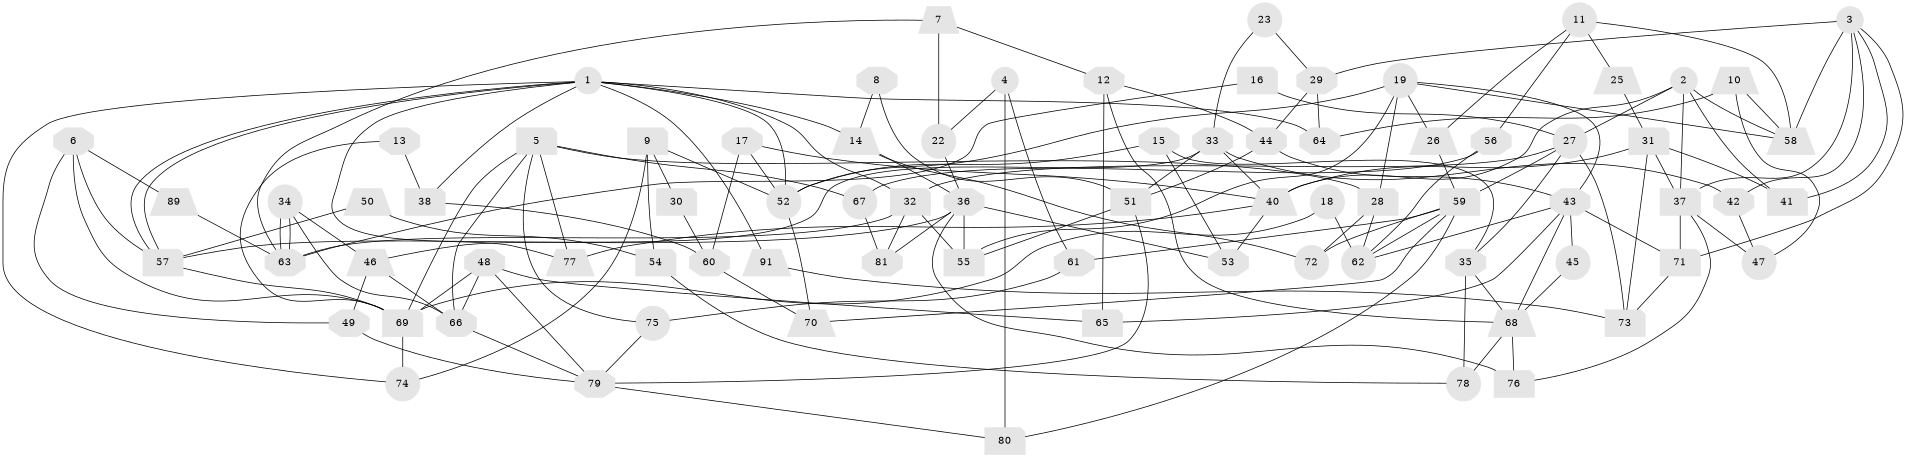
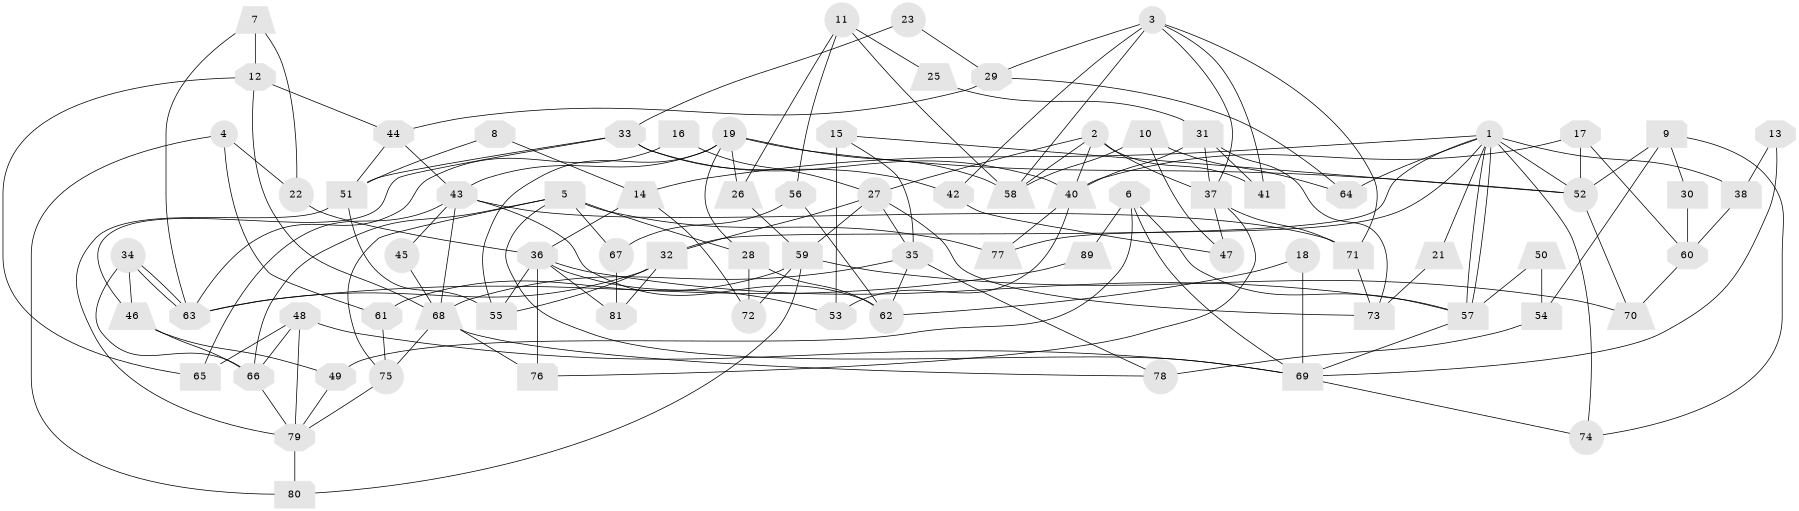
edge "59" -- "62": now "35" -- "62"
node "91": label "91" -> "21"
edge "68" -- "75": added
